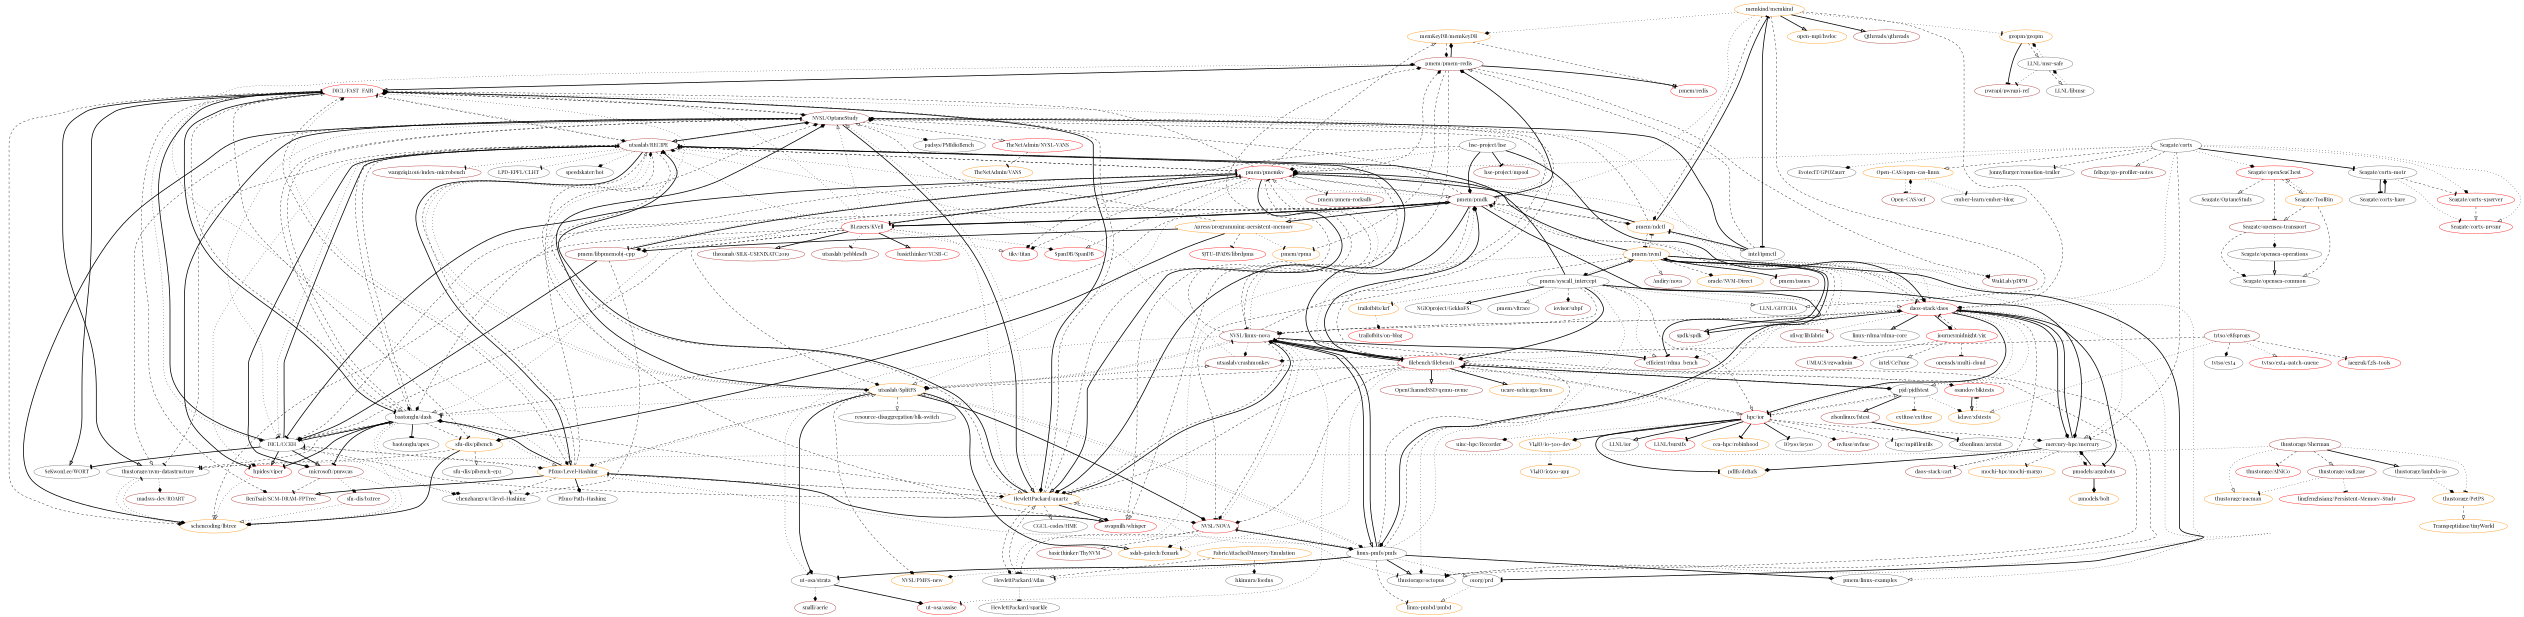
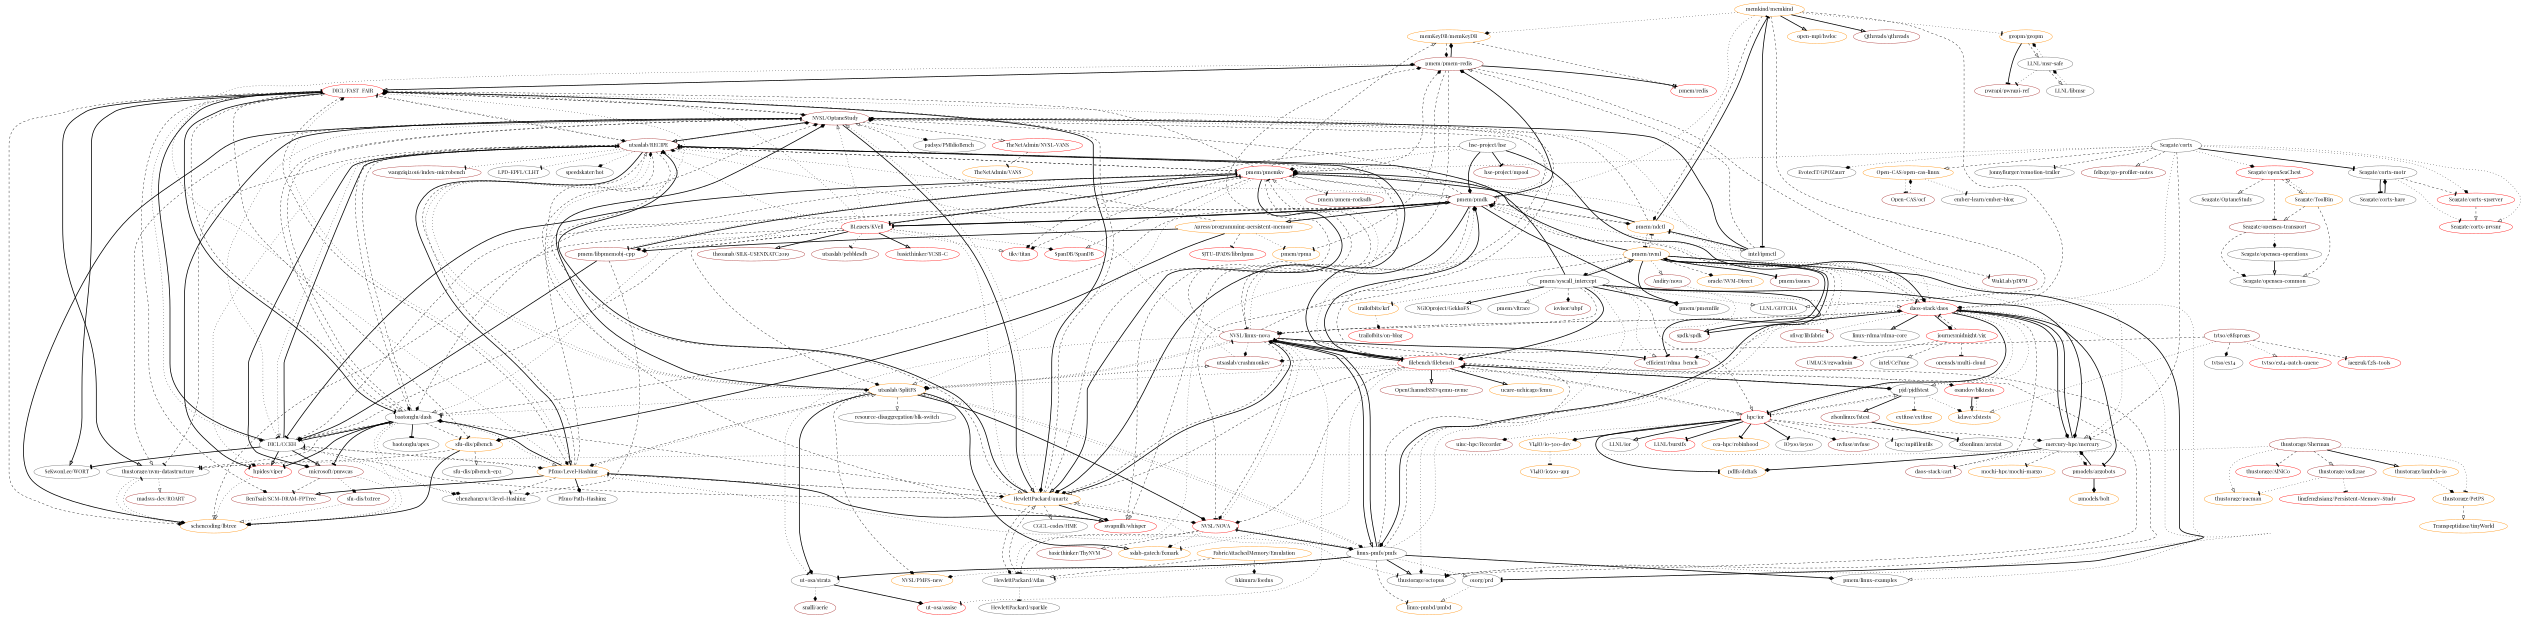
edge "intel/ipmctl" -> "WukLab/pDPM": now "intel/ipmctl" -> "pmem/pmdk"
node "pmem/pmemfile": added
edge "daos-stack/daos" -> "filebench/filebench": now "Andiry/nova" -> "filebench/filebench"
edge "filebench/filebench" -> "utsaslab/SplitFS": style dashed -> dotted
node "thustorage/lambda-io": color gray40 -> darkorange
edge "thustorage/nvm-datastructure" -> "madsys-dev/ROART": arrowhead diamond -> onormal
